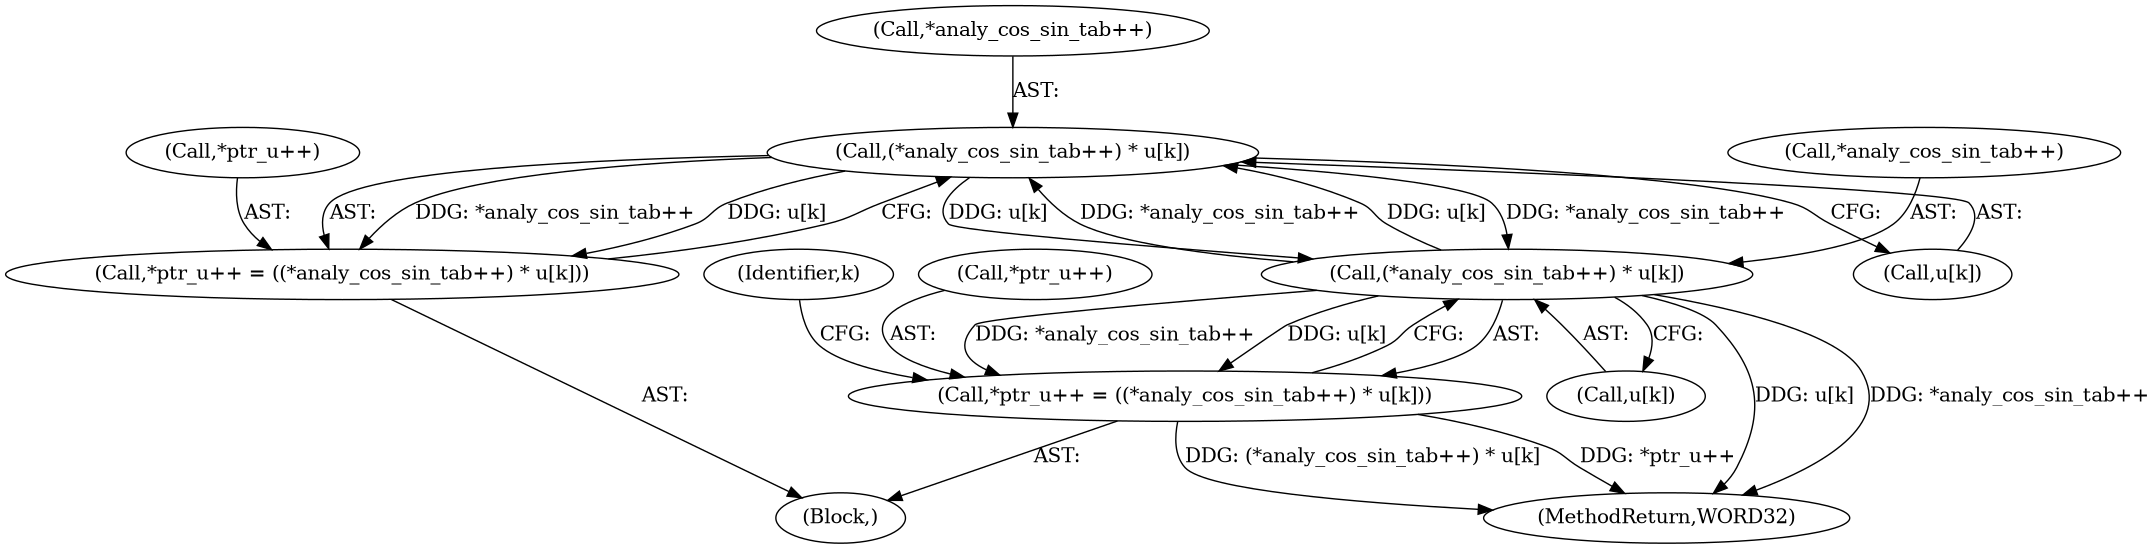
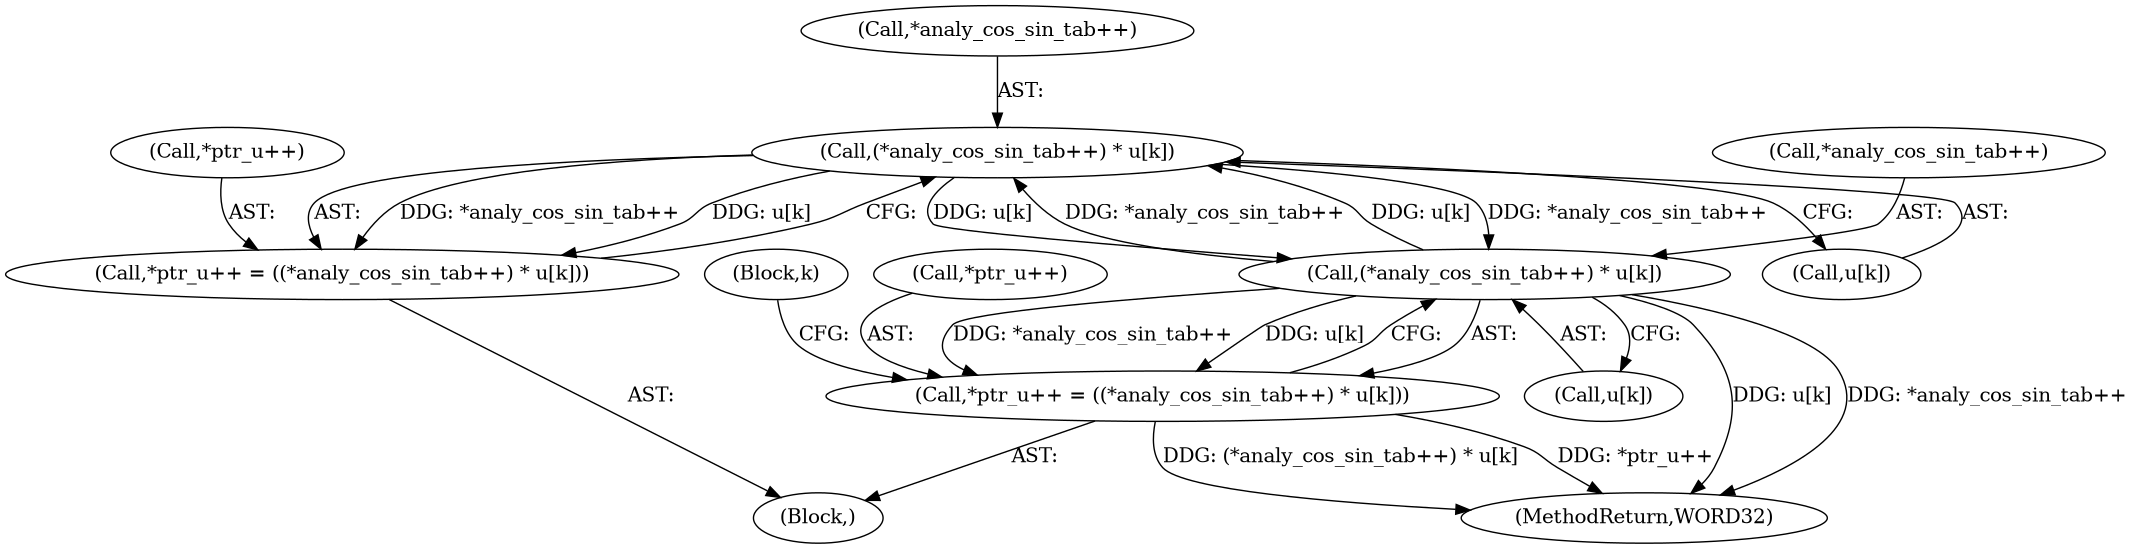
node "(Identifier,k)": label "(Identifier,k)" -> "(Block,k)"
